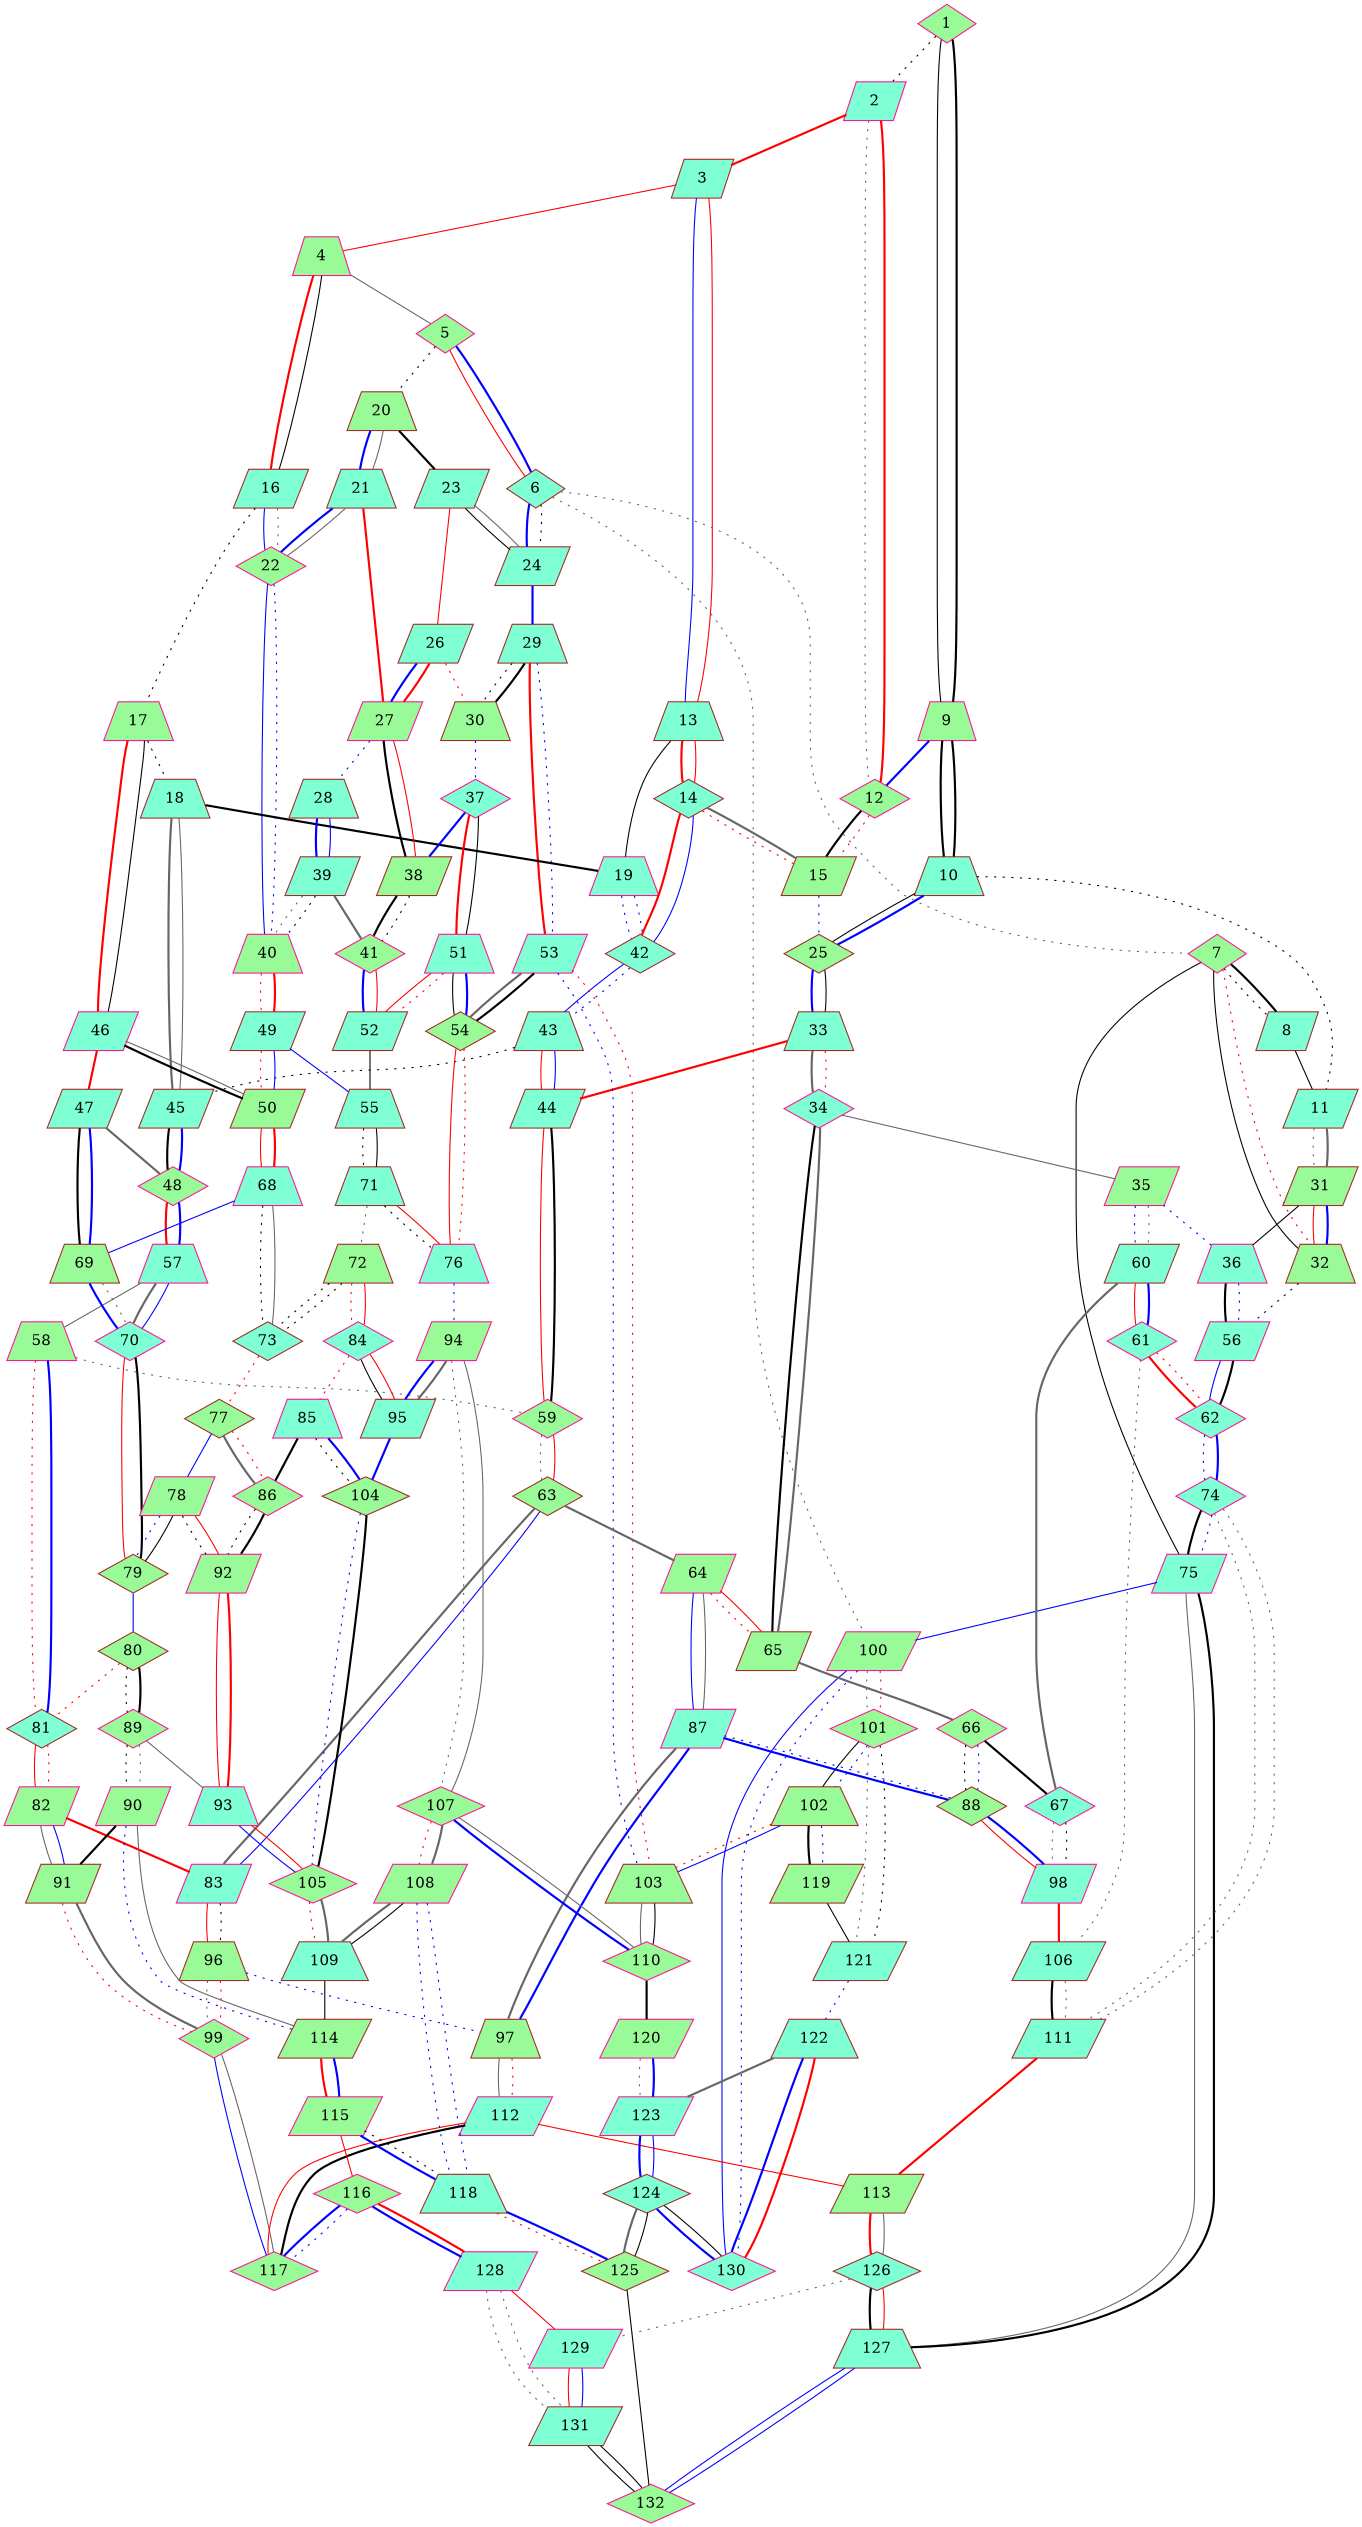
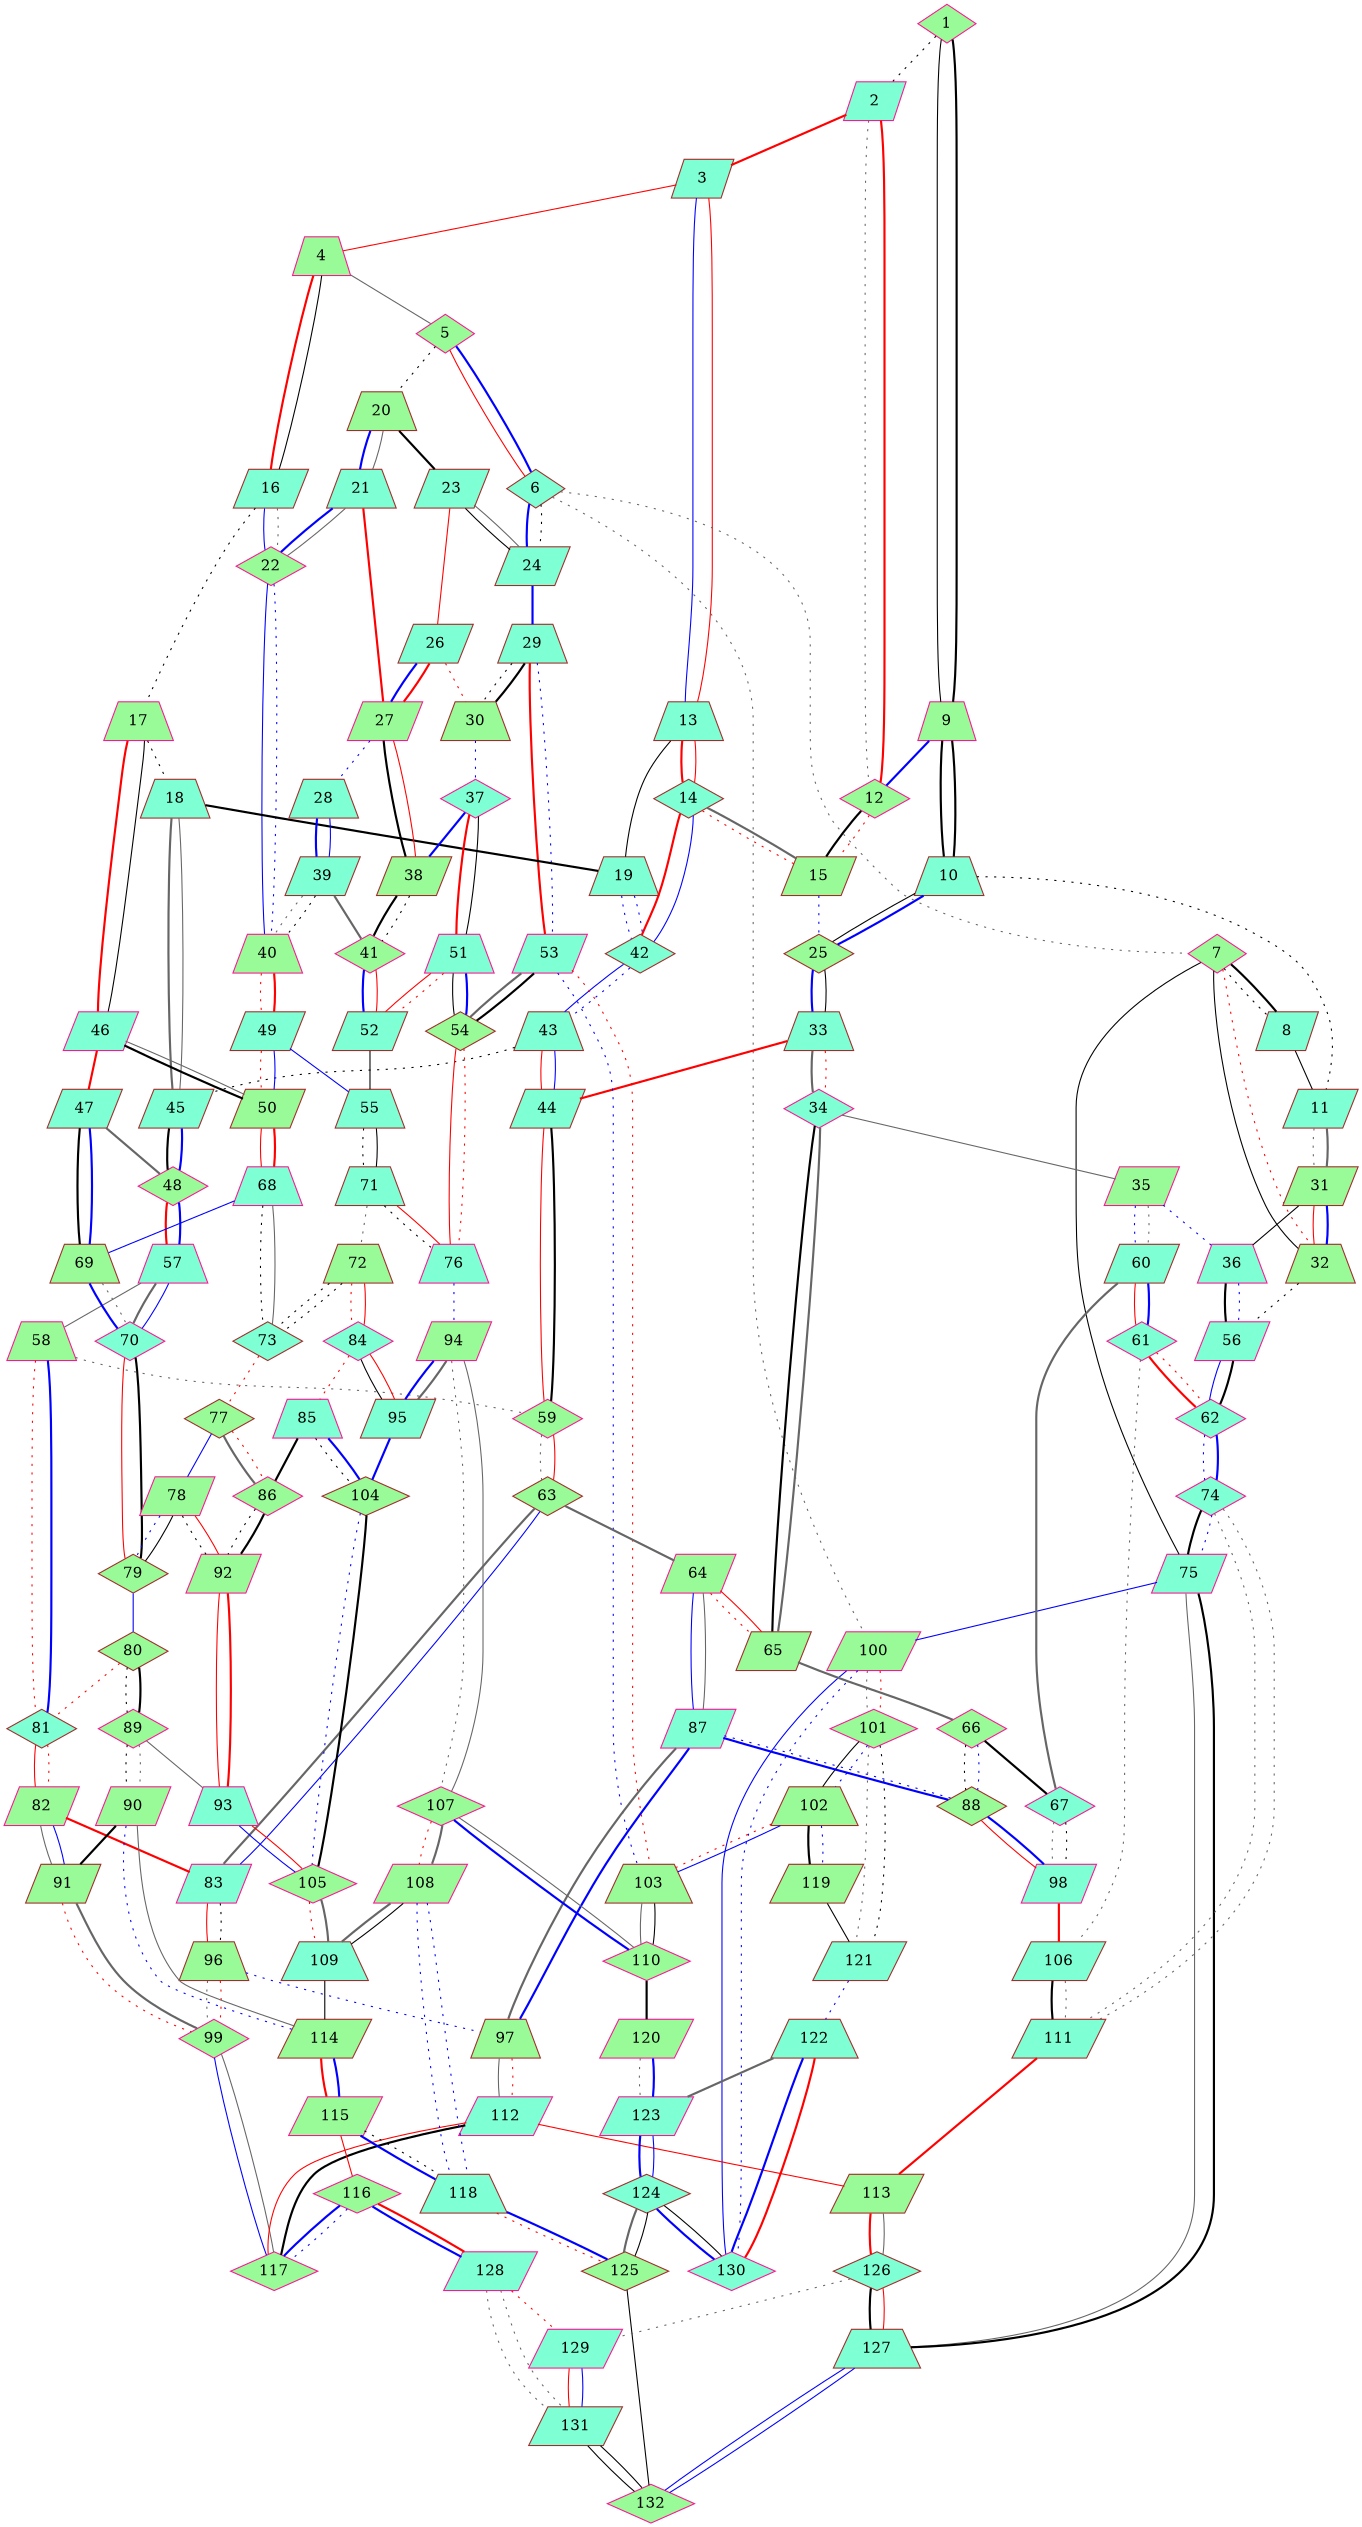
node "19": color deeppink -> brown
edge "128" -- "129": style solid -> dotted
